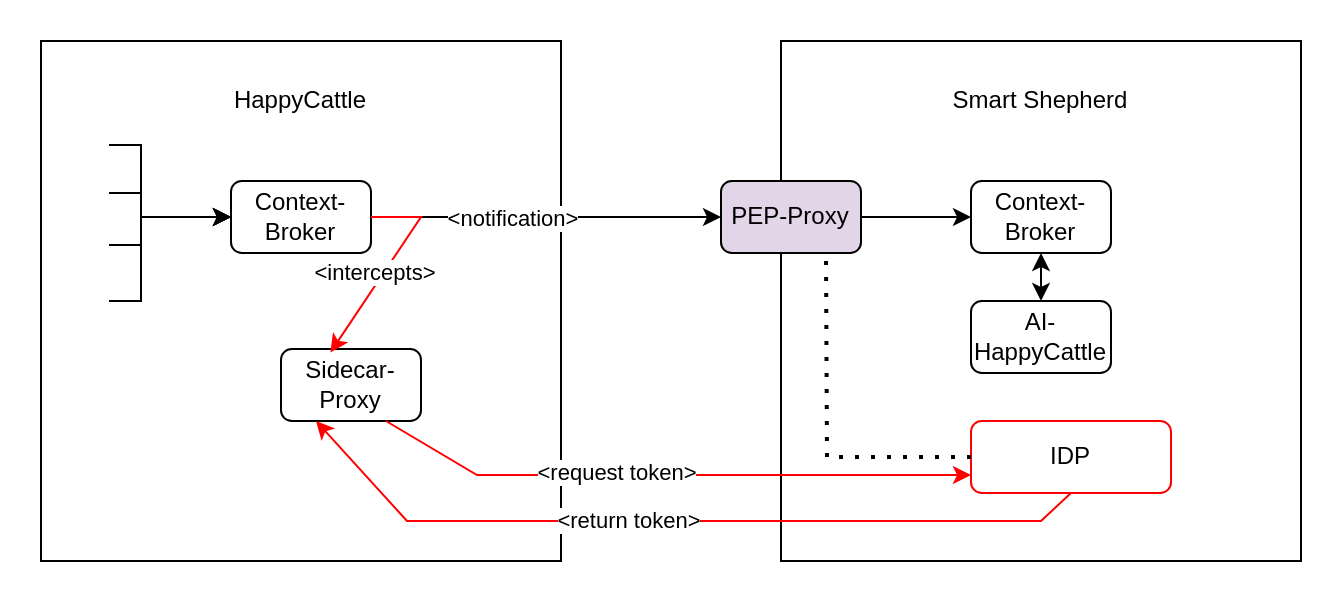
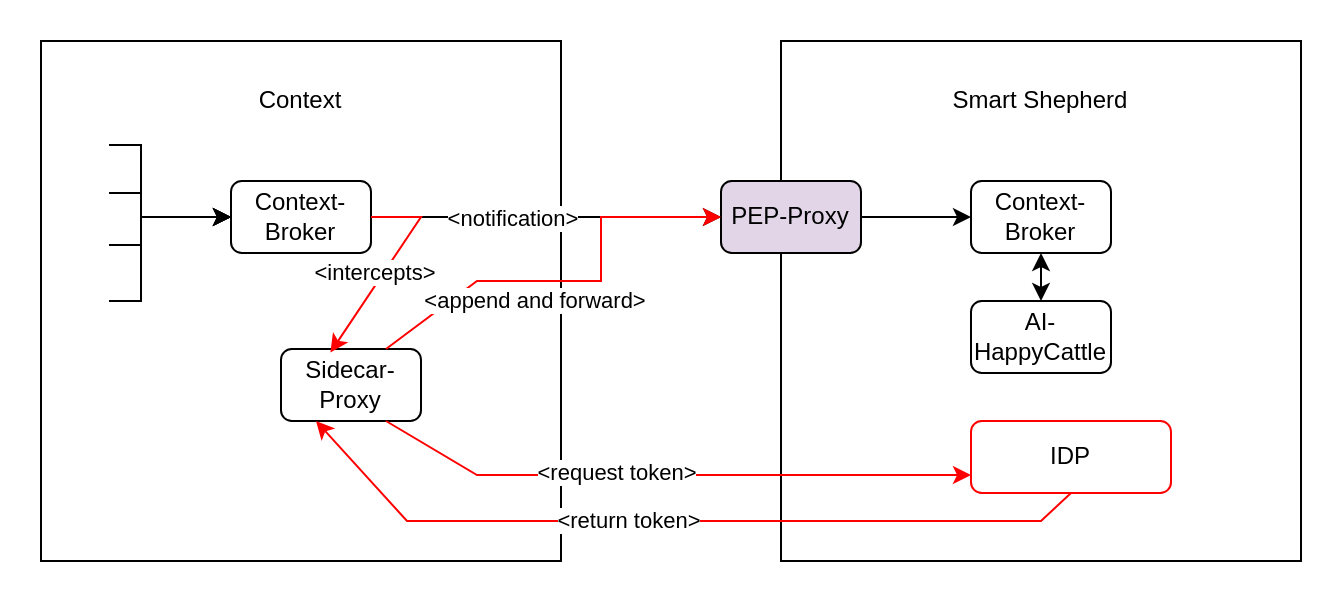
edge "Sidecar-Proxy" -> "PEP-Proxy": added, label "<append and forward>"
node "HappyCattle": label "HappyCattle" -> "Context"
edge "PEP-Proxy" -- "IDP": removed
